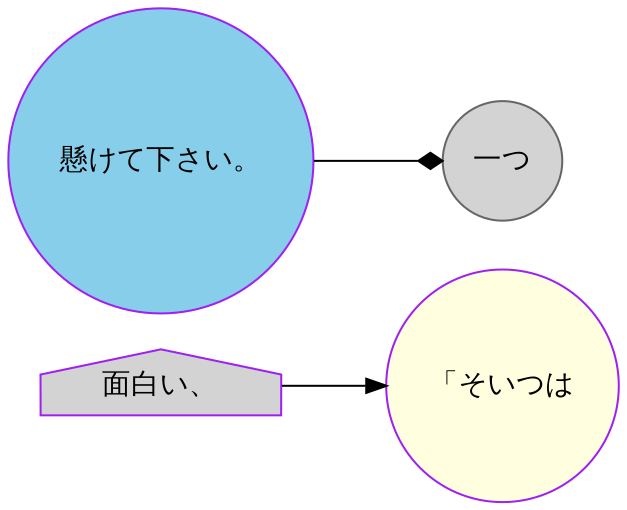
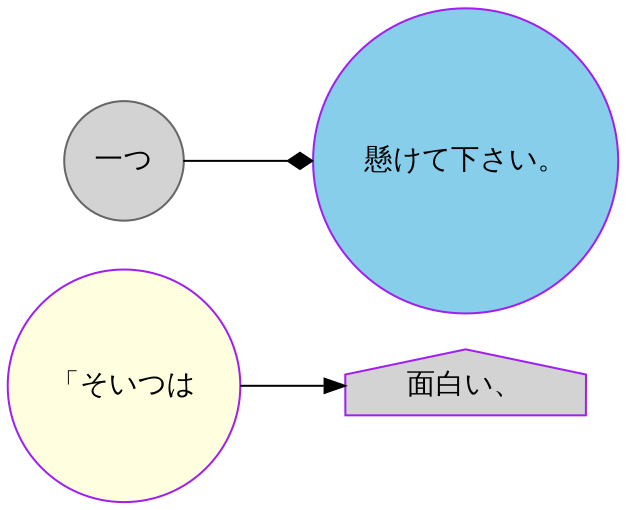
edge "懸けて下さい。" -> "一つ": reversed
edge "面白い、" -> "「そいつは": reversed
